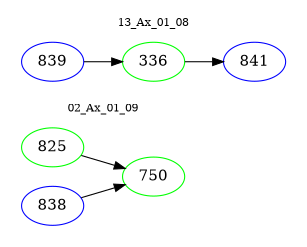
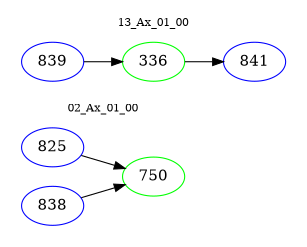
cluster "13_Ax_01_08": label "13_Ax_01_08" -> "13_Ax_01_00"
cluster "02_Ax_01_09": label "02_Ax_01_09" -> "02_Ax_01_00"
node "825": color green -> blue
